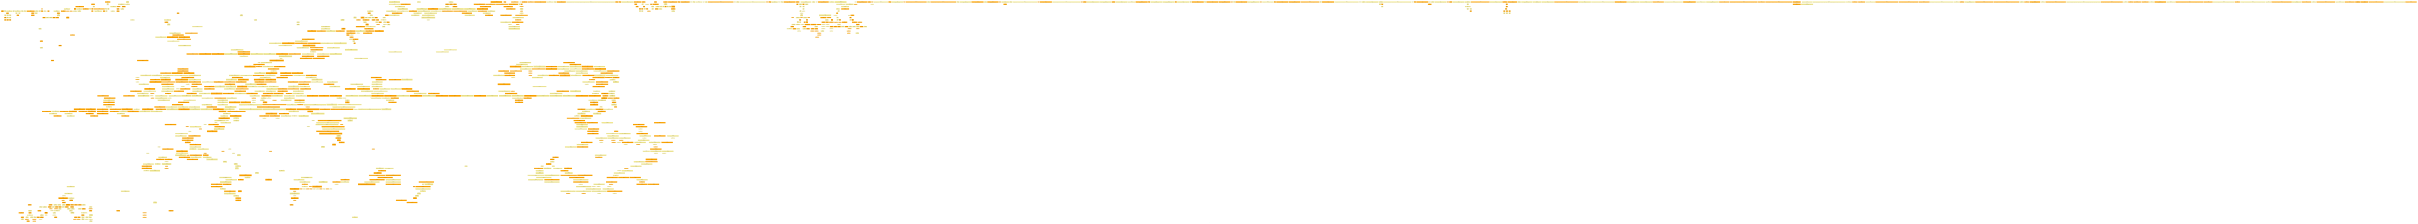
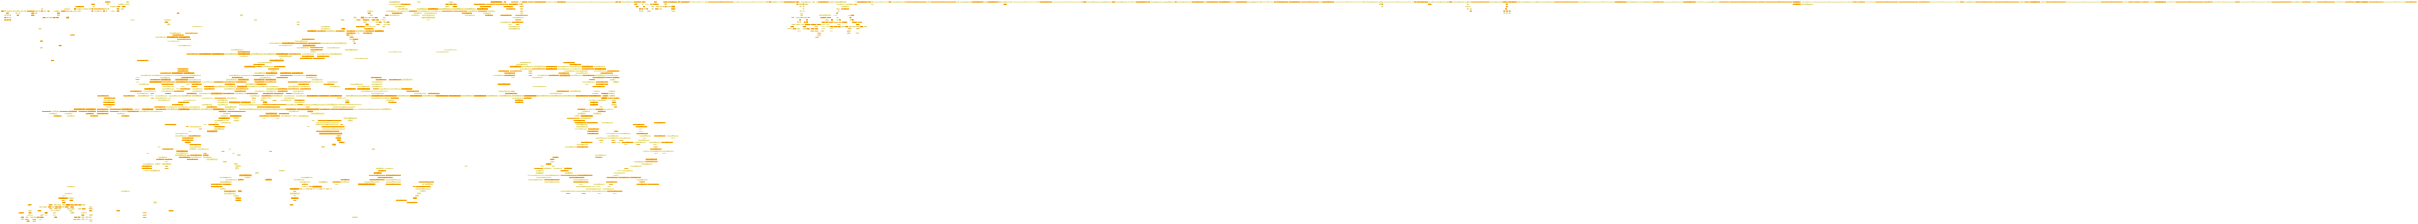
node "NodeID: 372": fillcolor orange -> khaki
